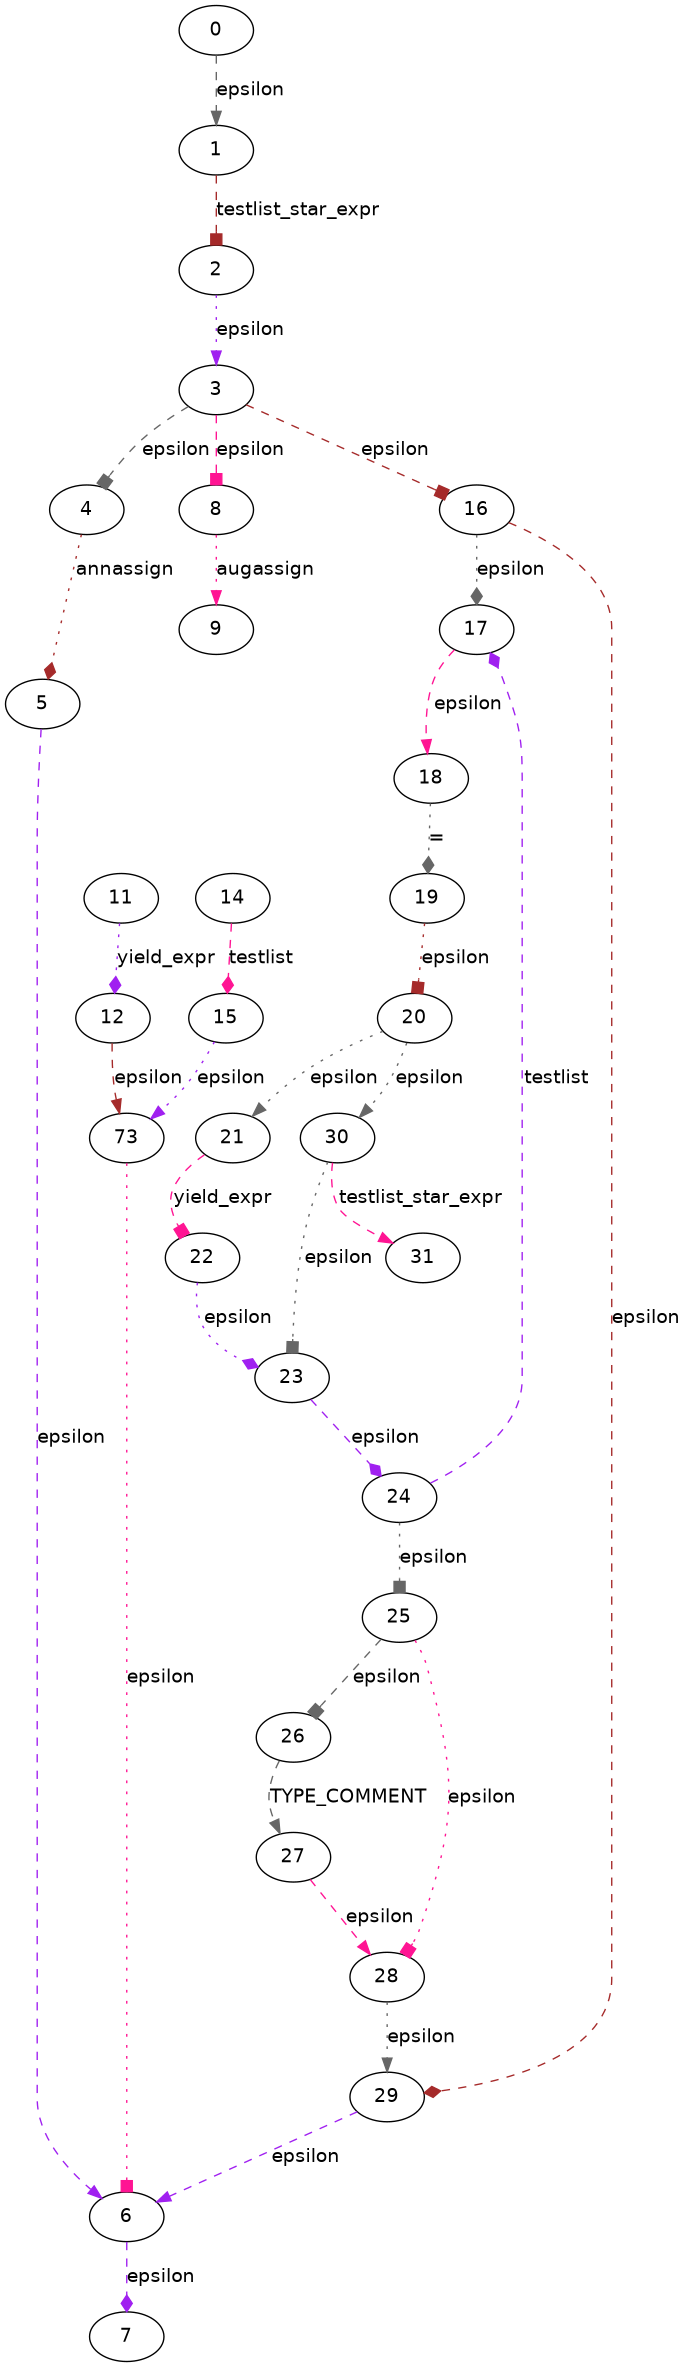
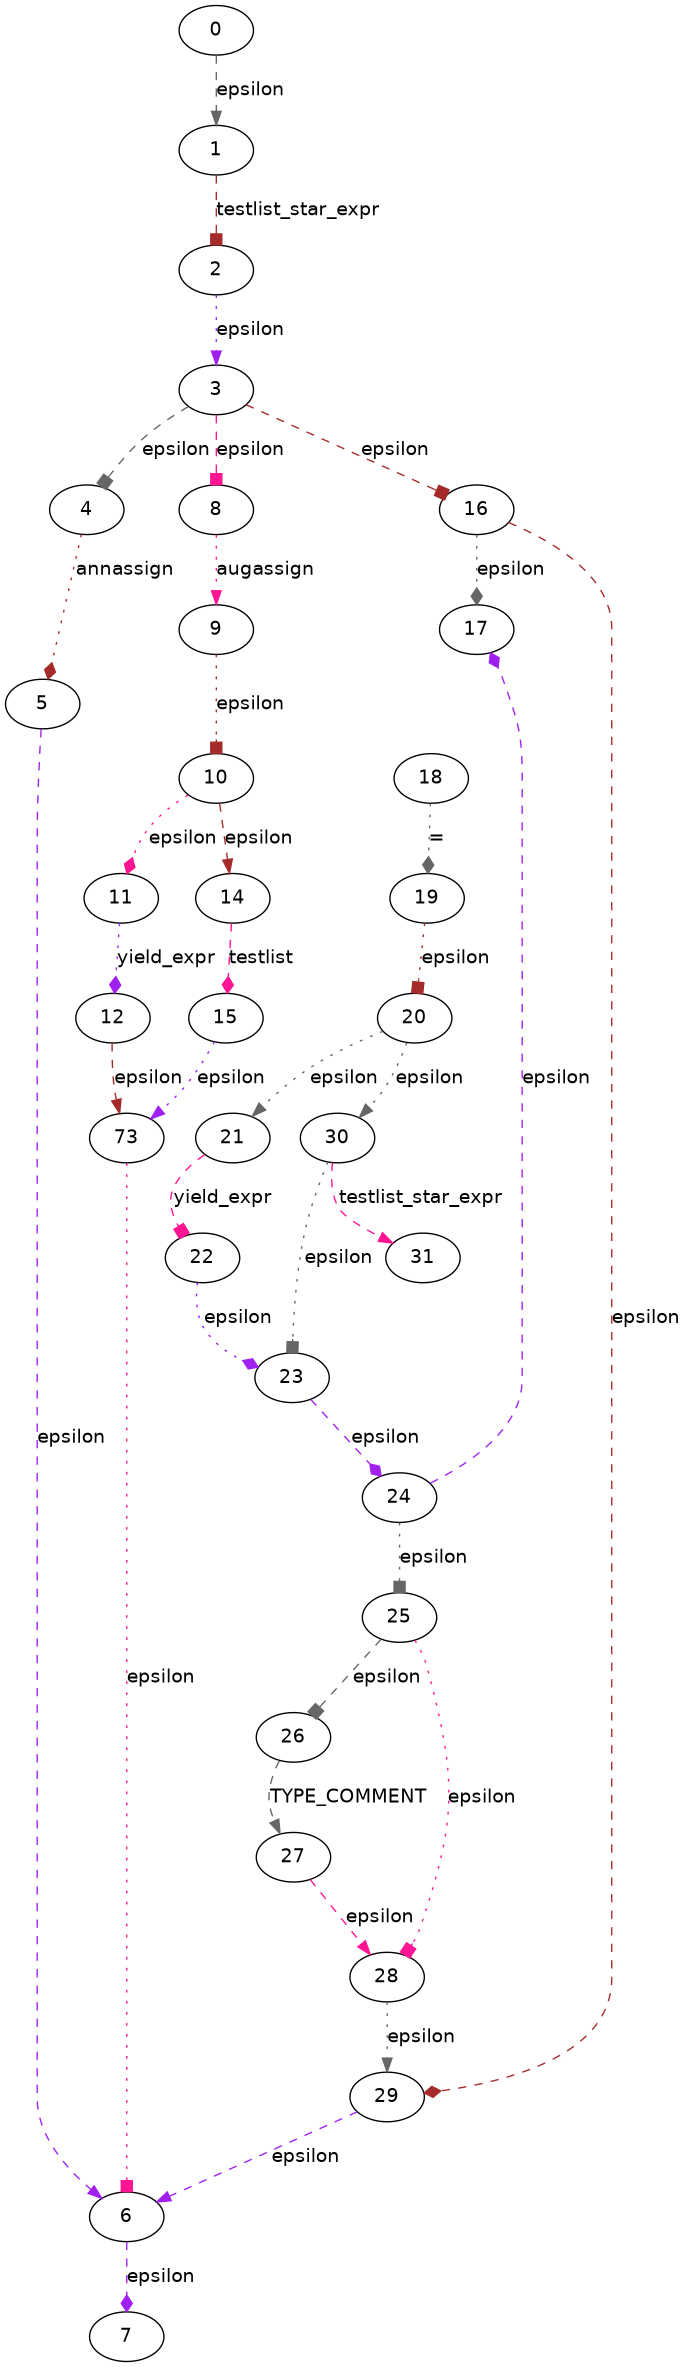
edge "17" -> "18": removed, label "epsilon"
node "10": added
edge "24" -> "17": label "testlist" -> "epsilon"
